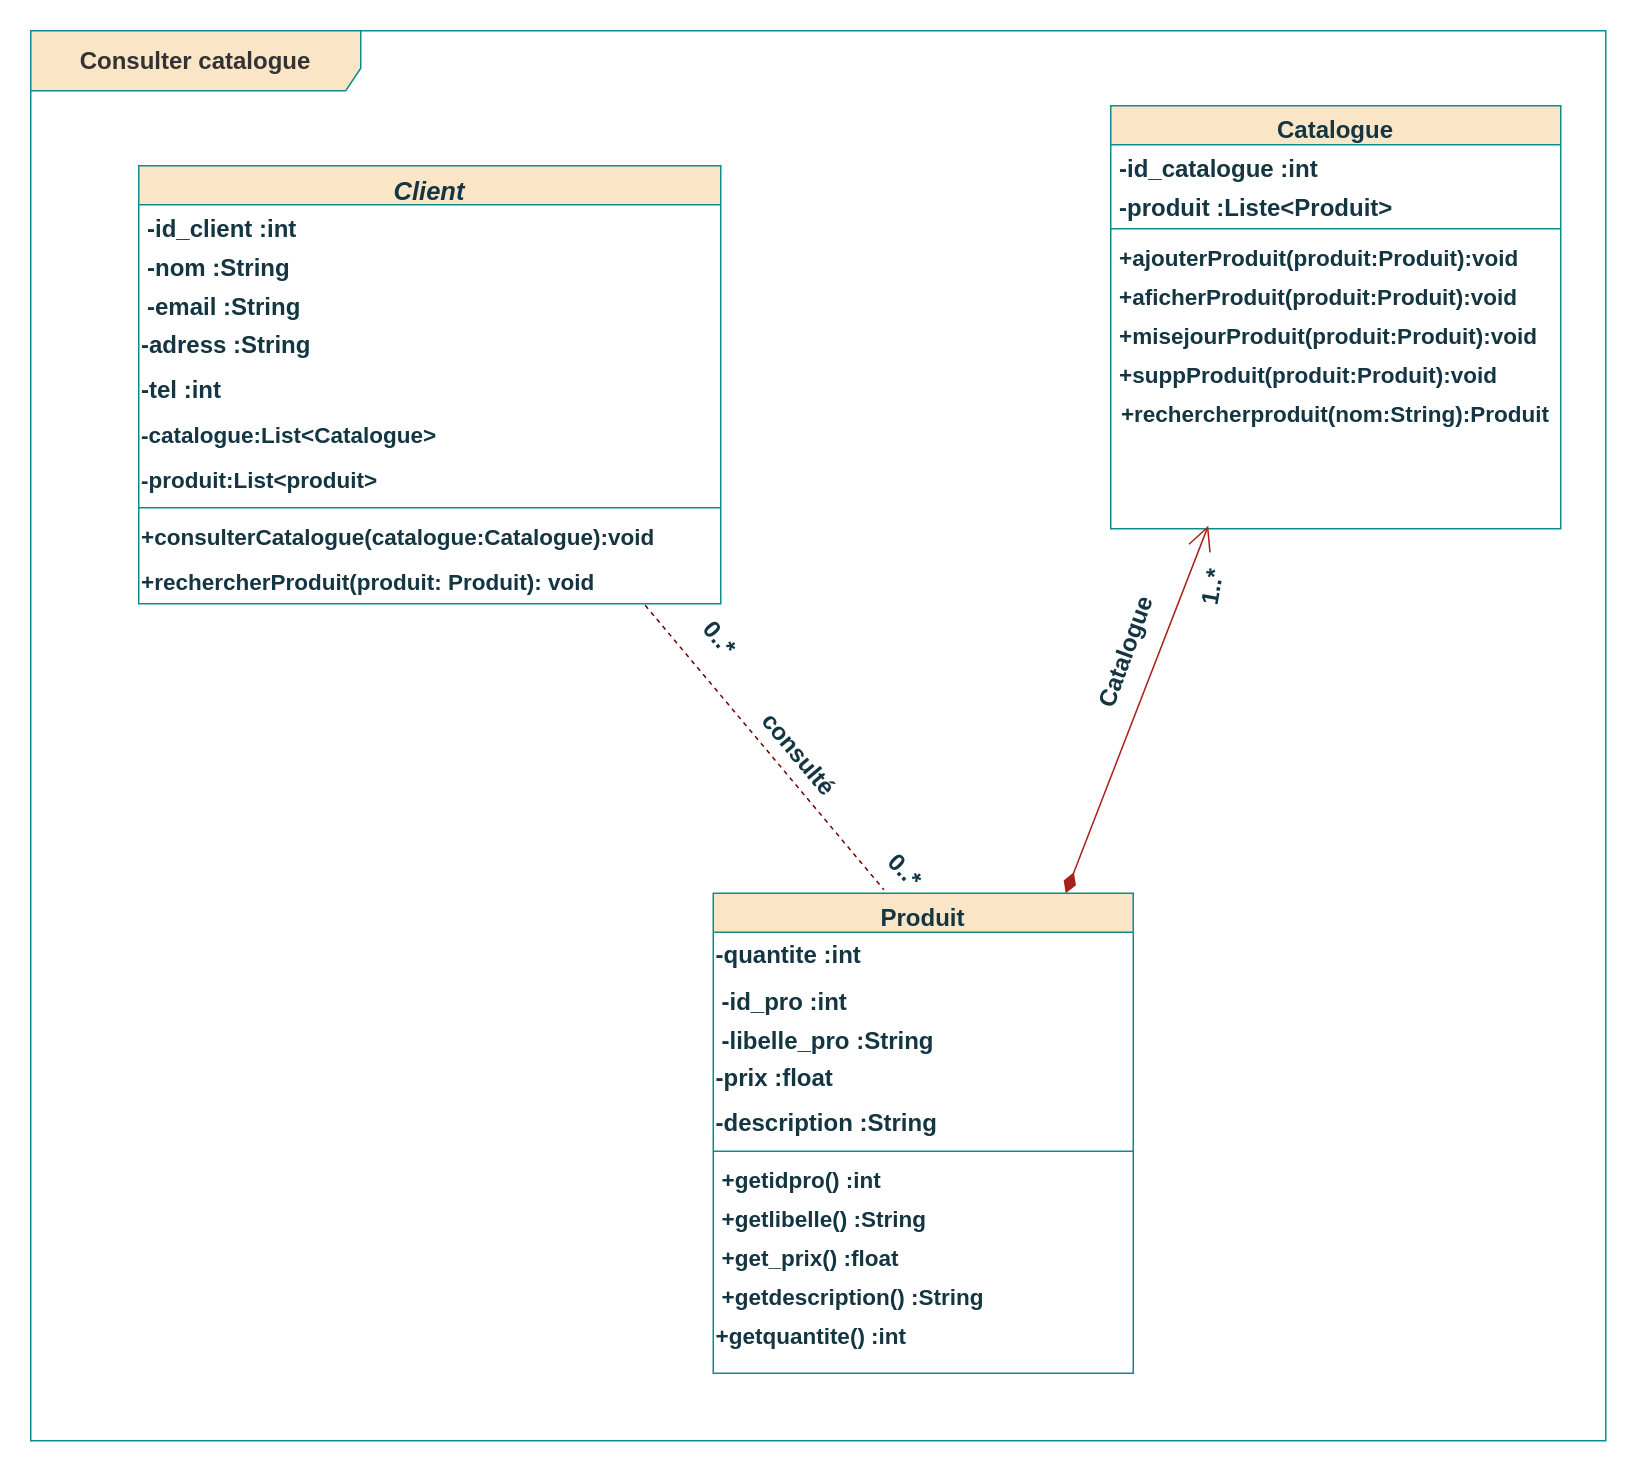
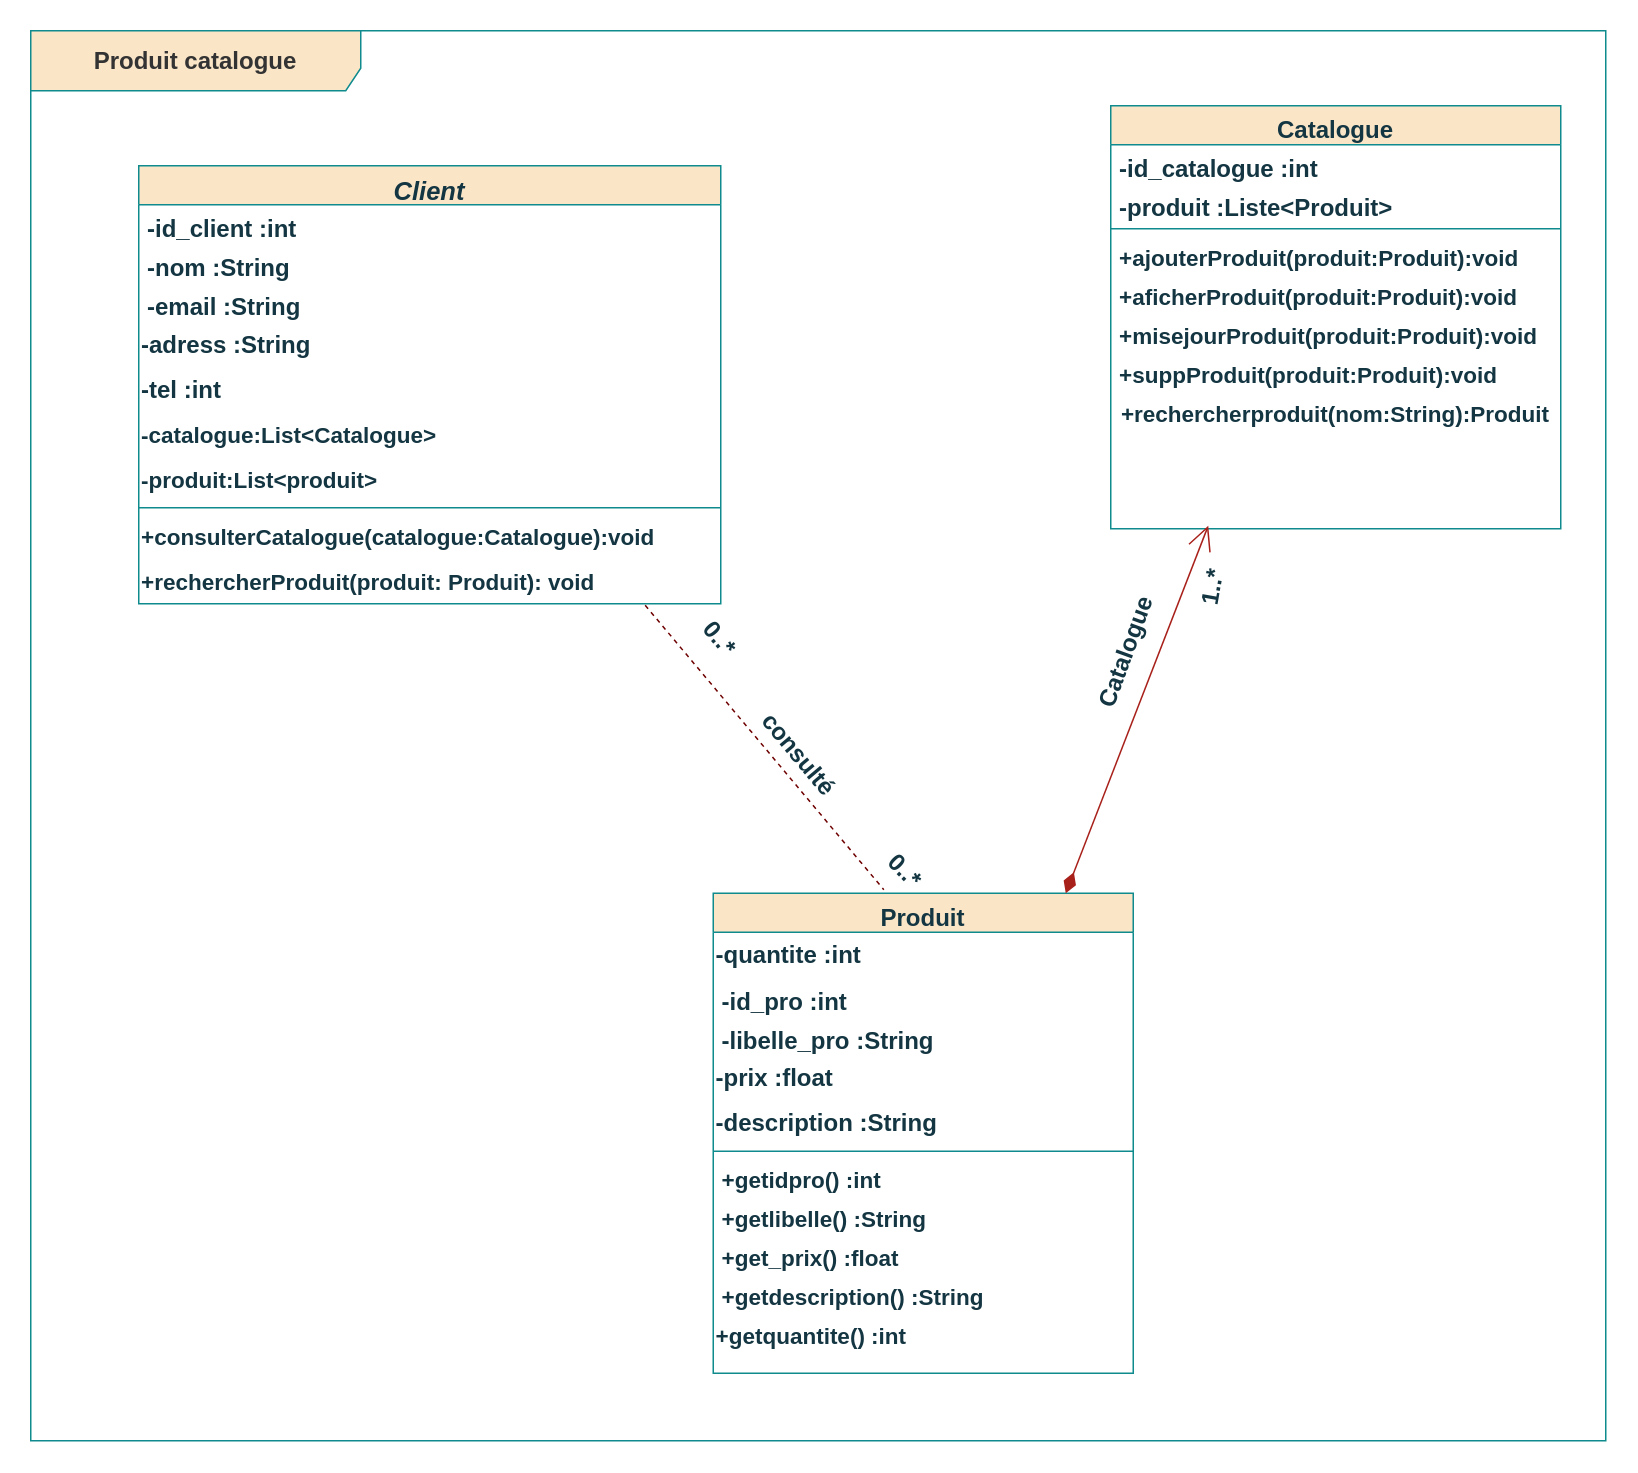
node "Consulter catalogue": label "Consulter catalogue" -> "Produit catalogue"
